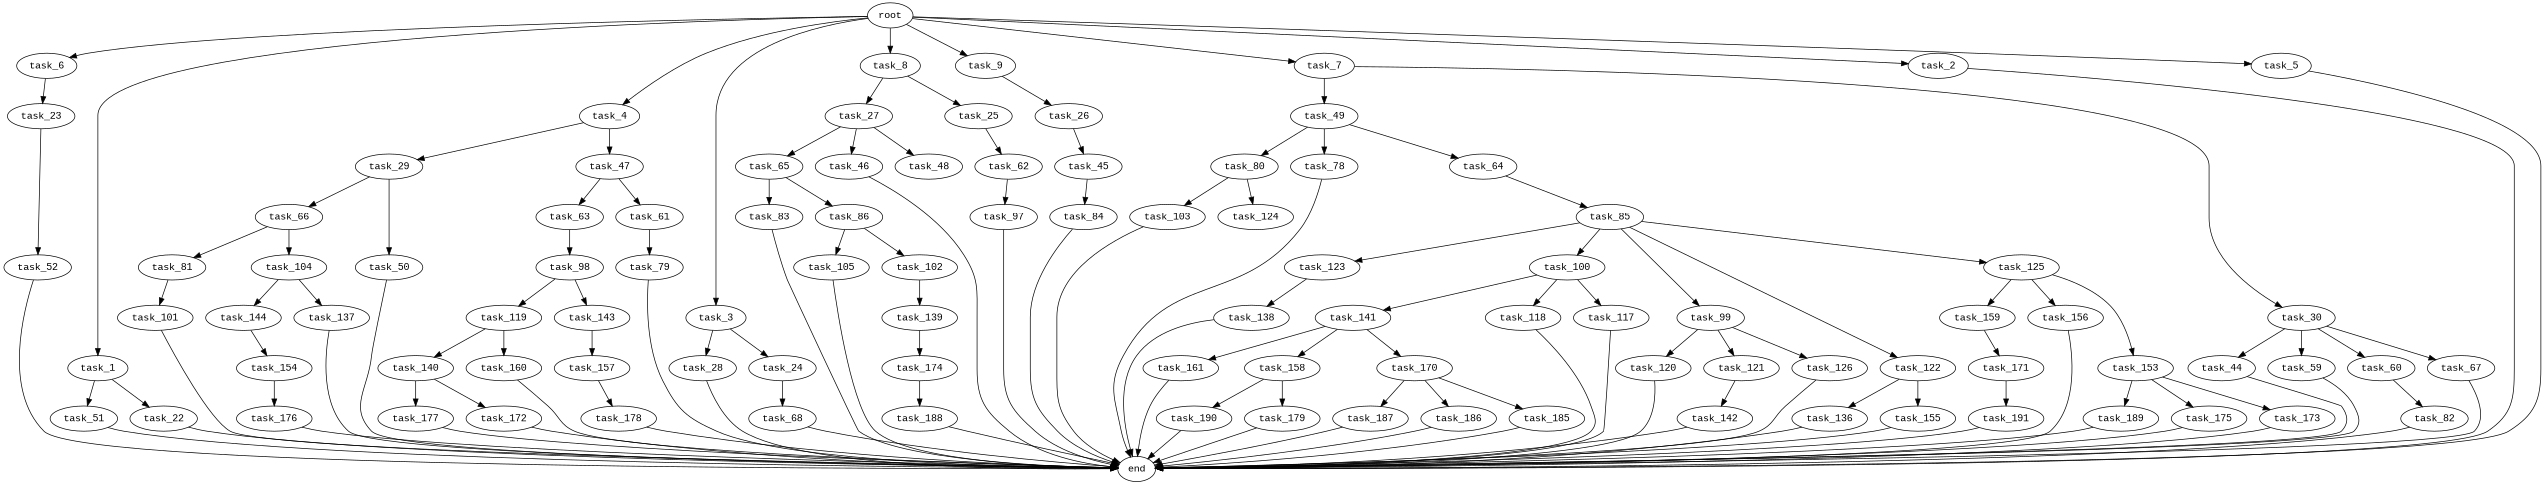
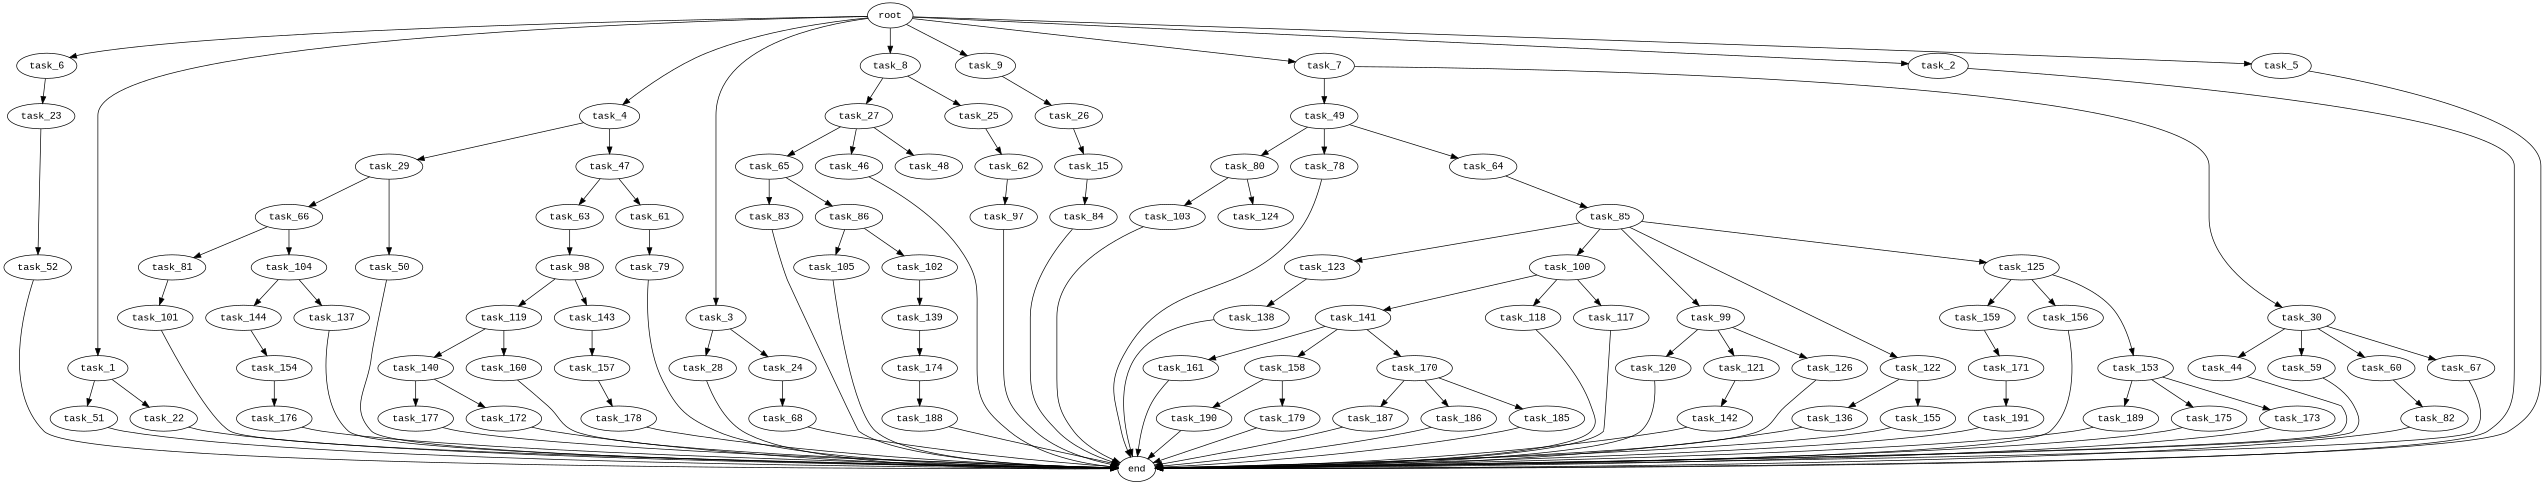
node "task_45": label "task_45" -> "task_15"
